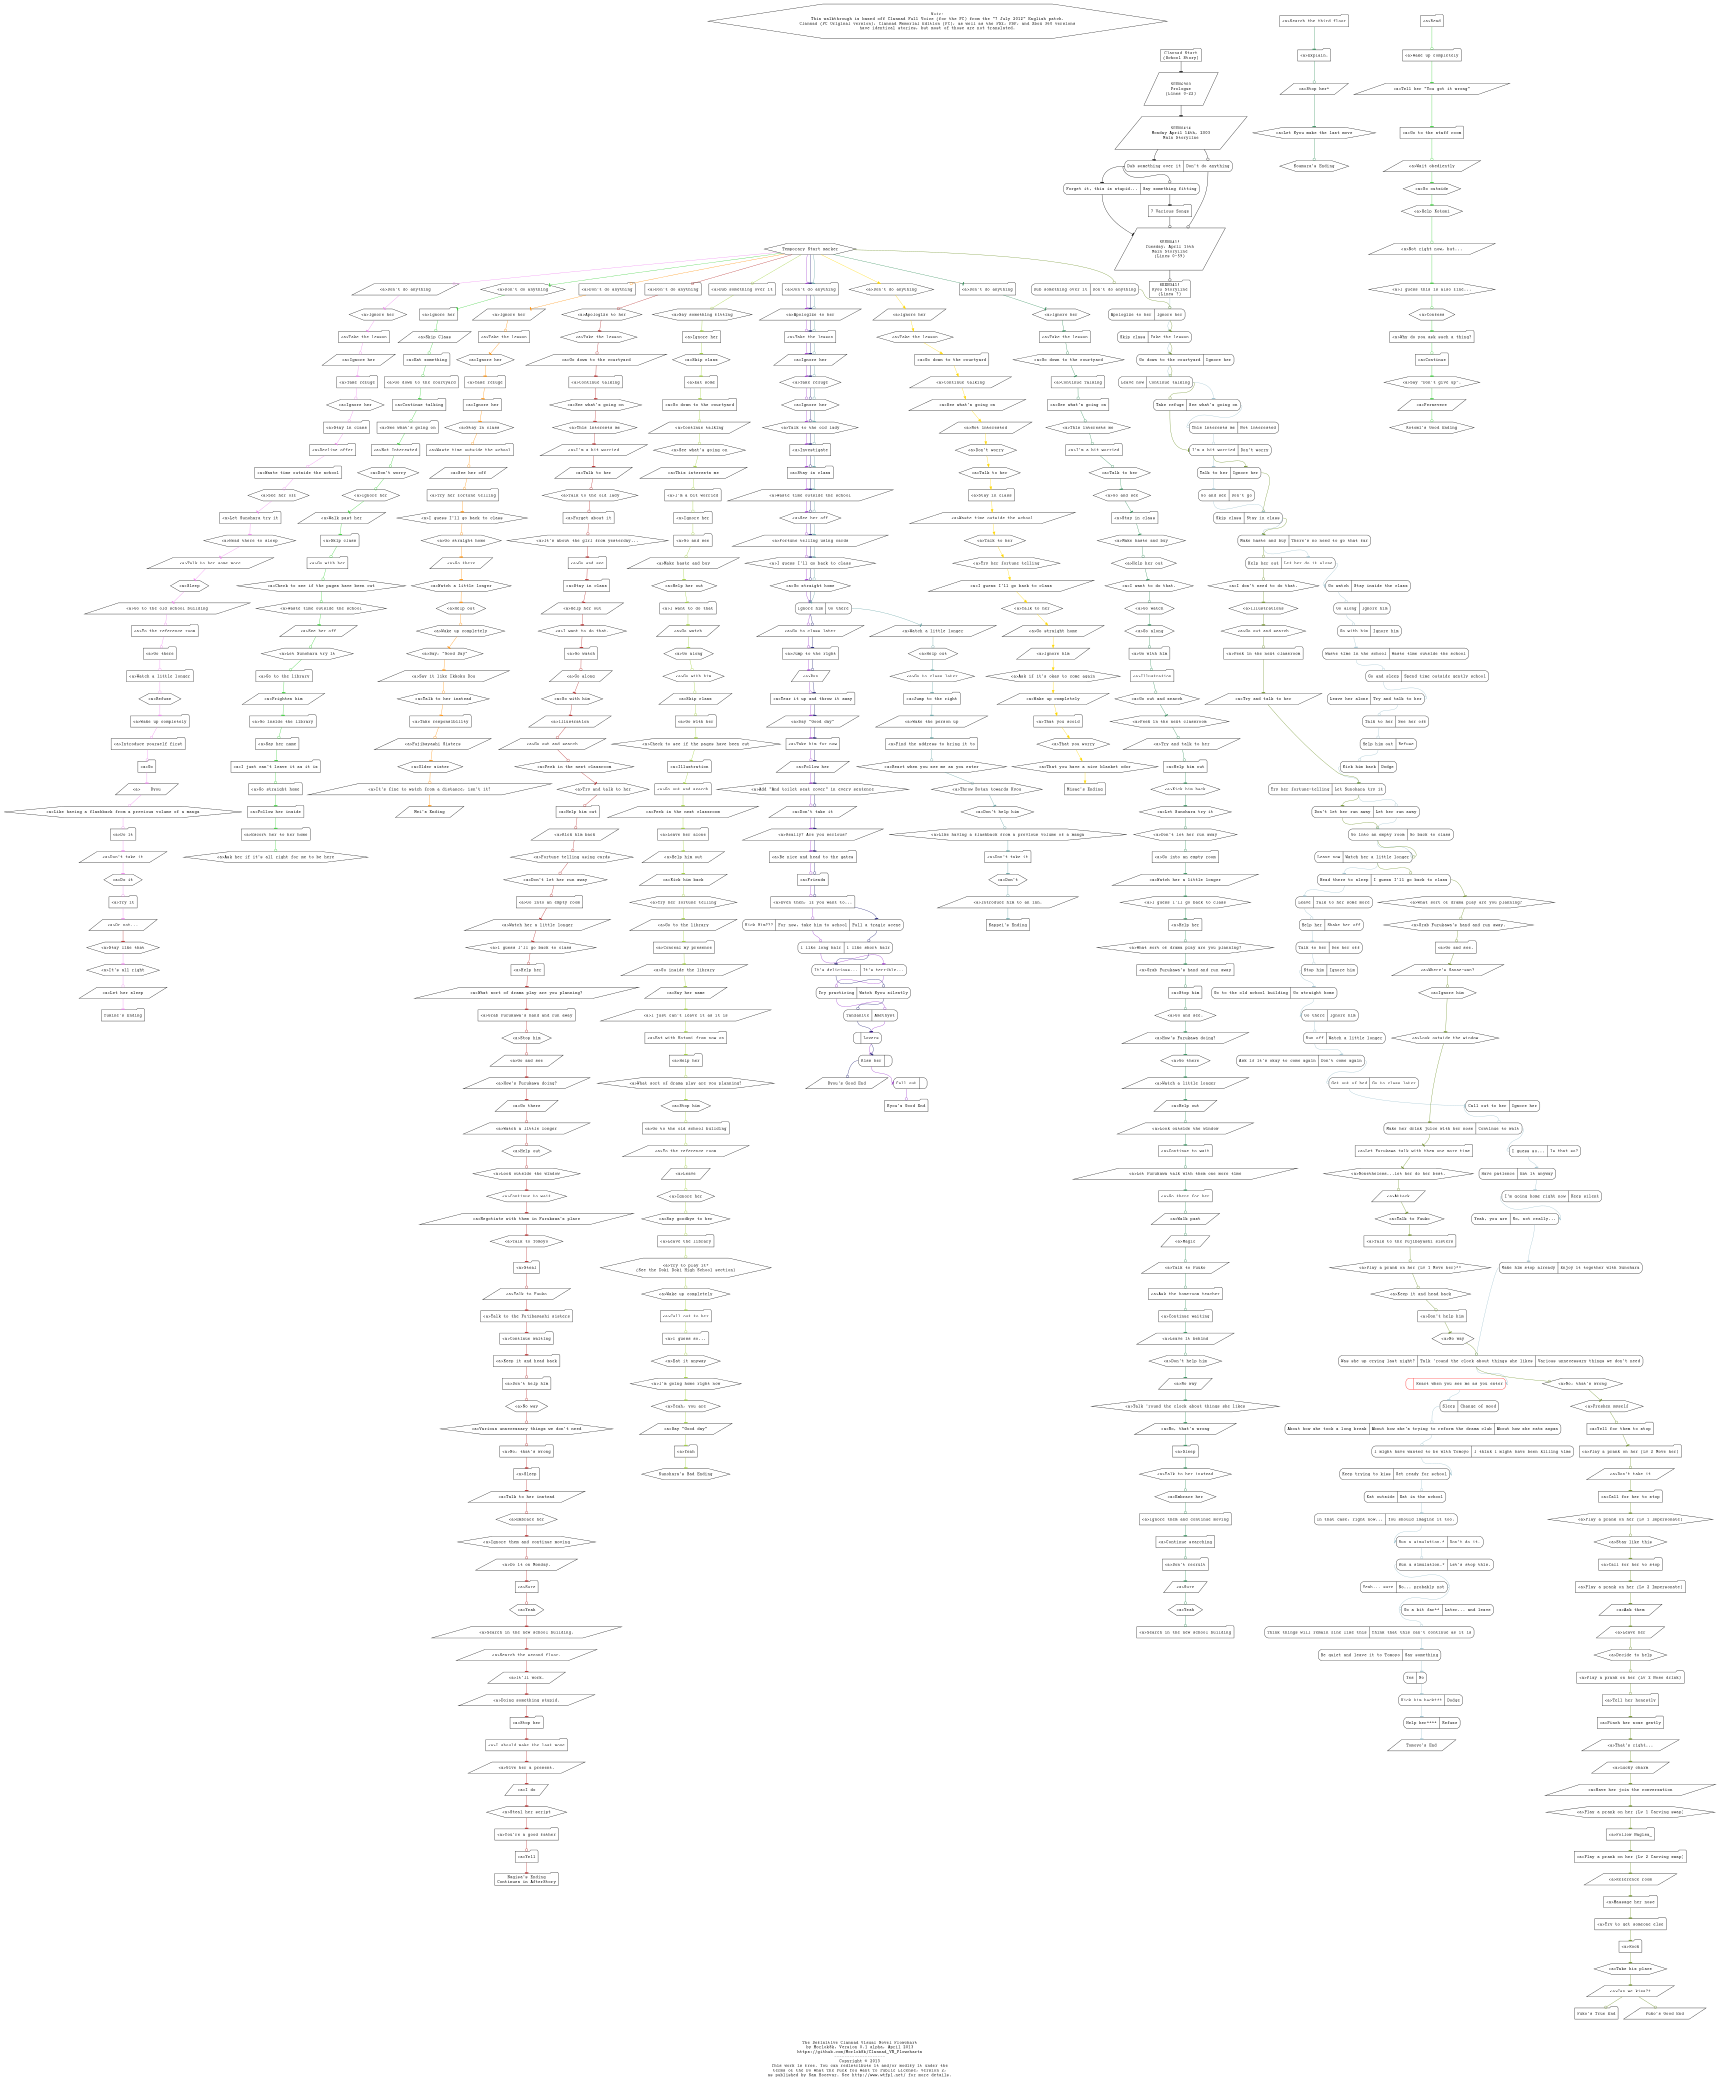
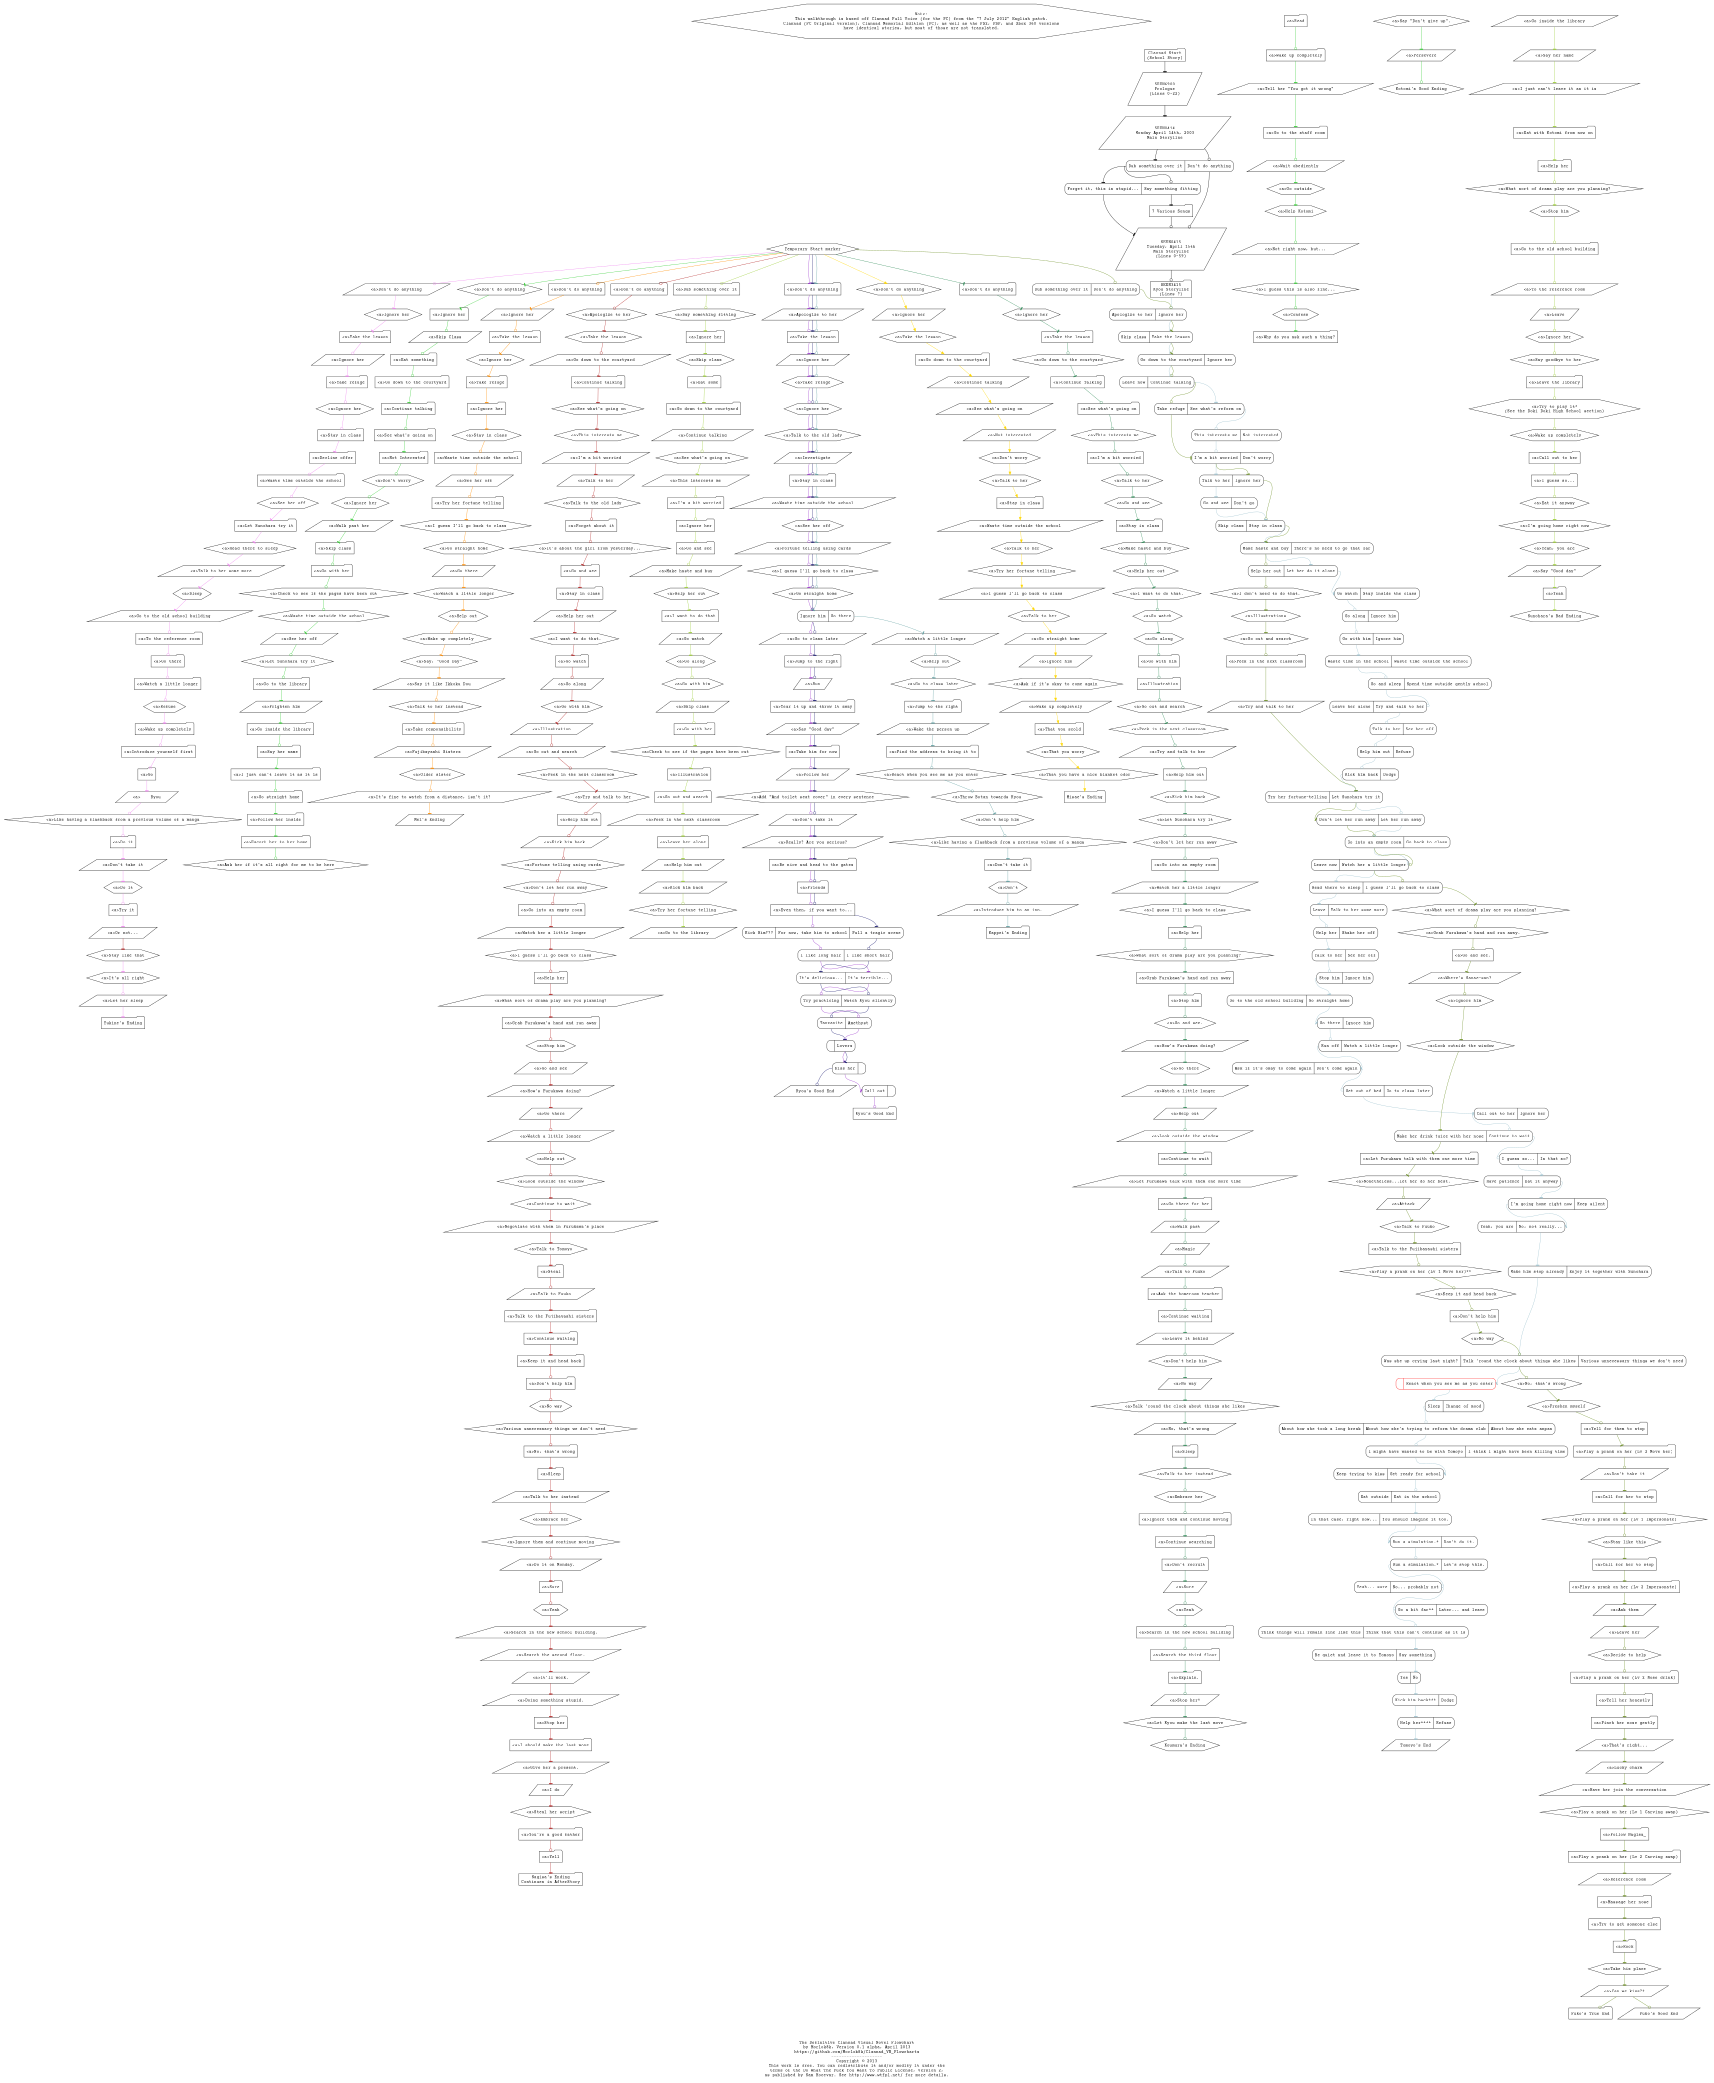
node "<a>Continue": removed
node "Take refuge": text "See what's going on" -> "See what's reform on"
node "<a>Investigate": shape folder -> parallelogram
node "<a>Conceal my presence": removed
edge "<a>Search in the new school building" -> "<a>Search the third floor": added
